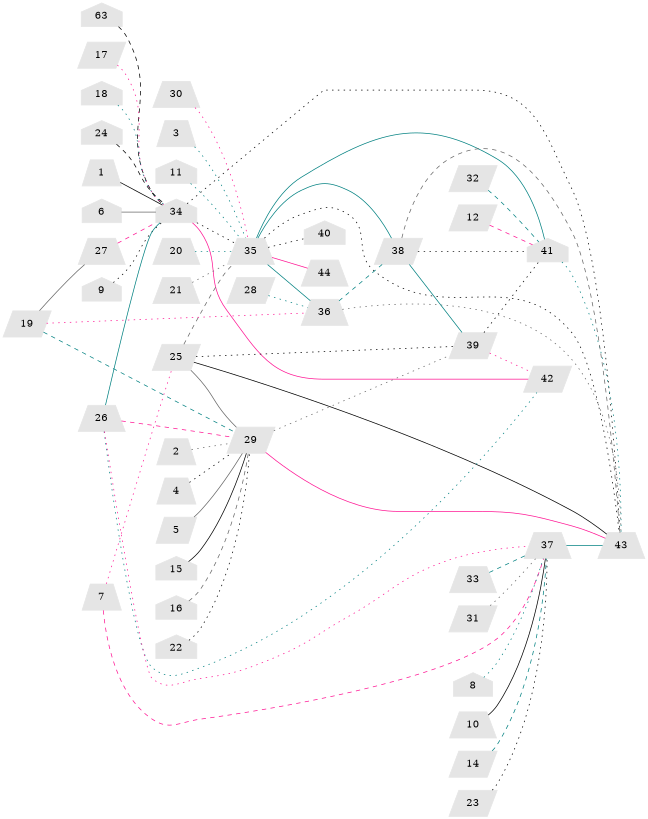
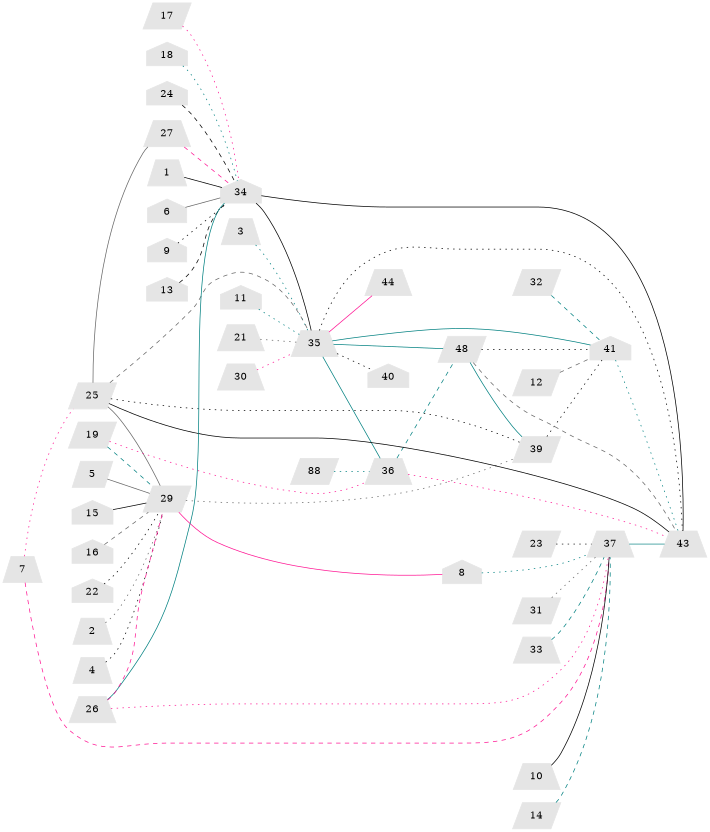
node "63": label "63" -> "13"
edge "34" -- "43": style dotted -> solid
edge "34" -- "35": style dotted -> solid
edge "12" -- "41": color deeppink -> gray40
node "20": removed
node "38": label "38" -> "48"
edge "27" -- "19": now "27" -- "25"
node "28": label "28" -> "88"
edge "36" -- "43": color gray40 -> deeppink
node "42": removed
edge "29" -- "43": now "29" -- "8"
